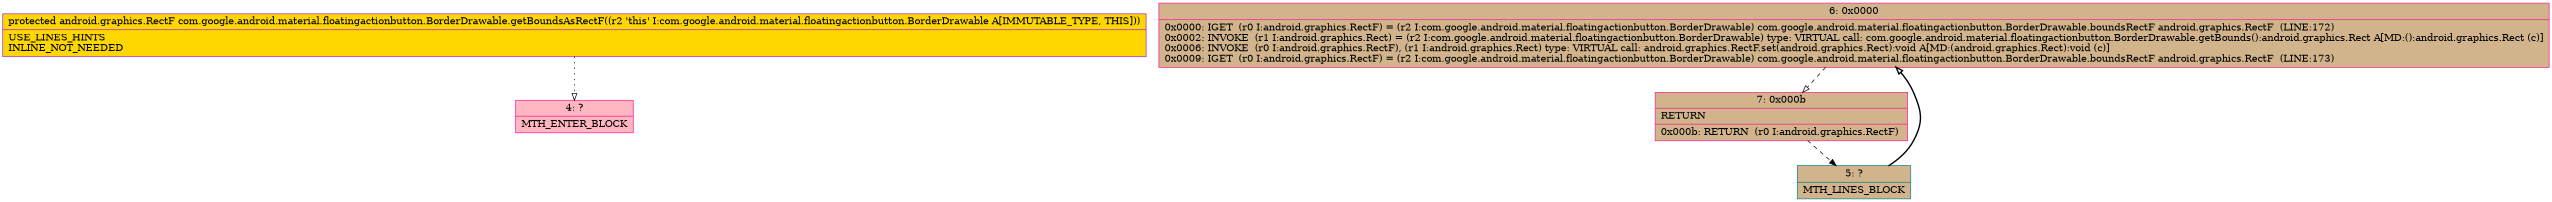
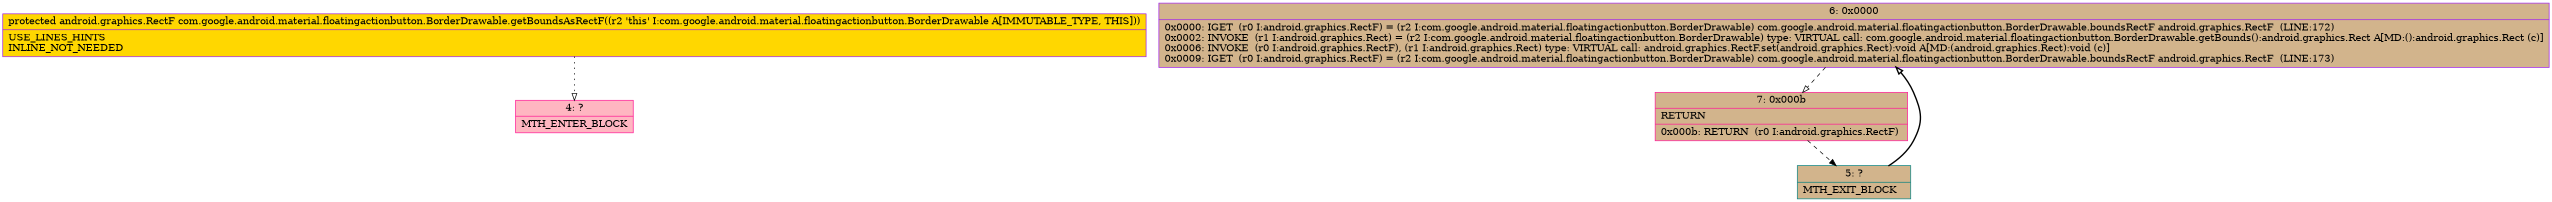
node "6: 0x0000": color deeppink -> purple
node "5: ?": text "MTH_LINES_BLOCK" -> "MTH_EXIT_BLOCK"
